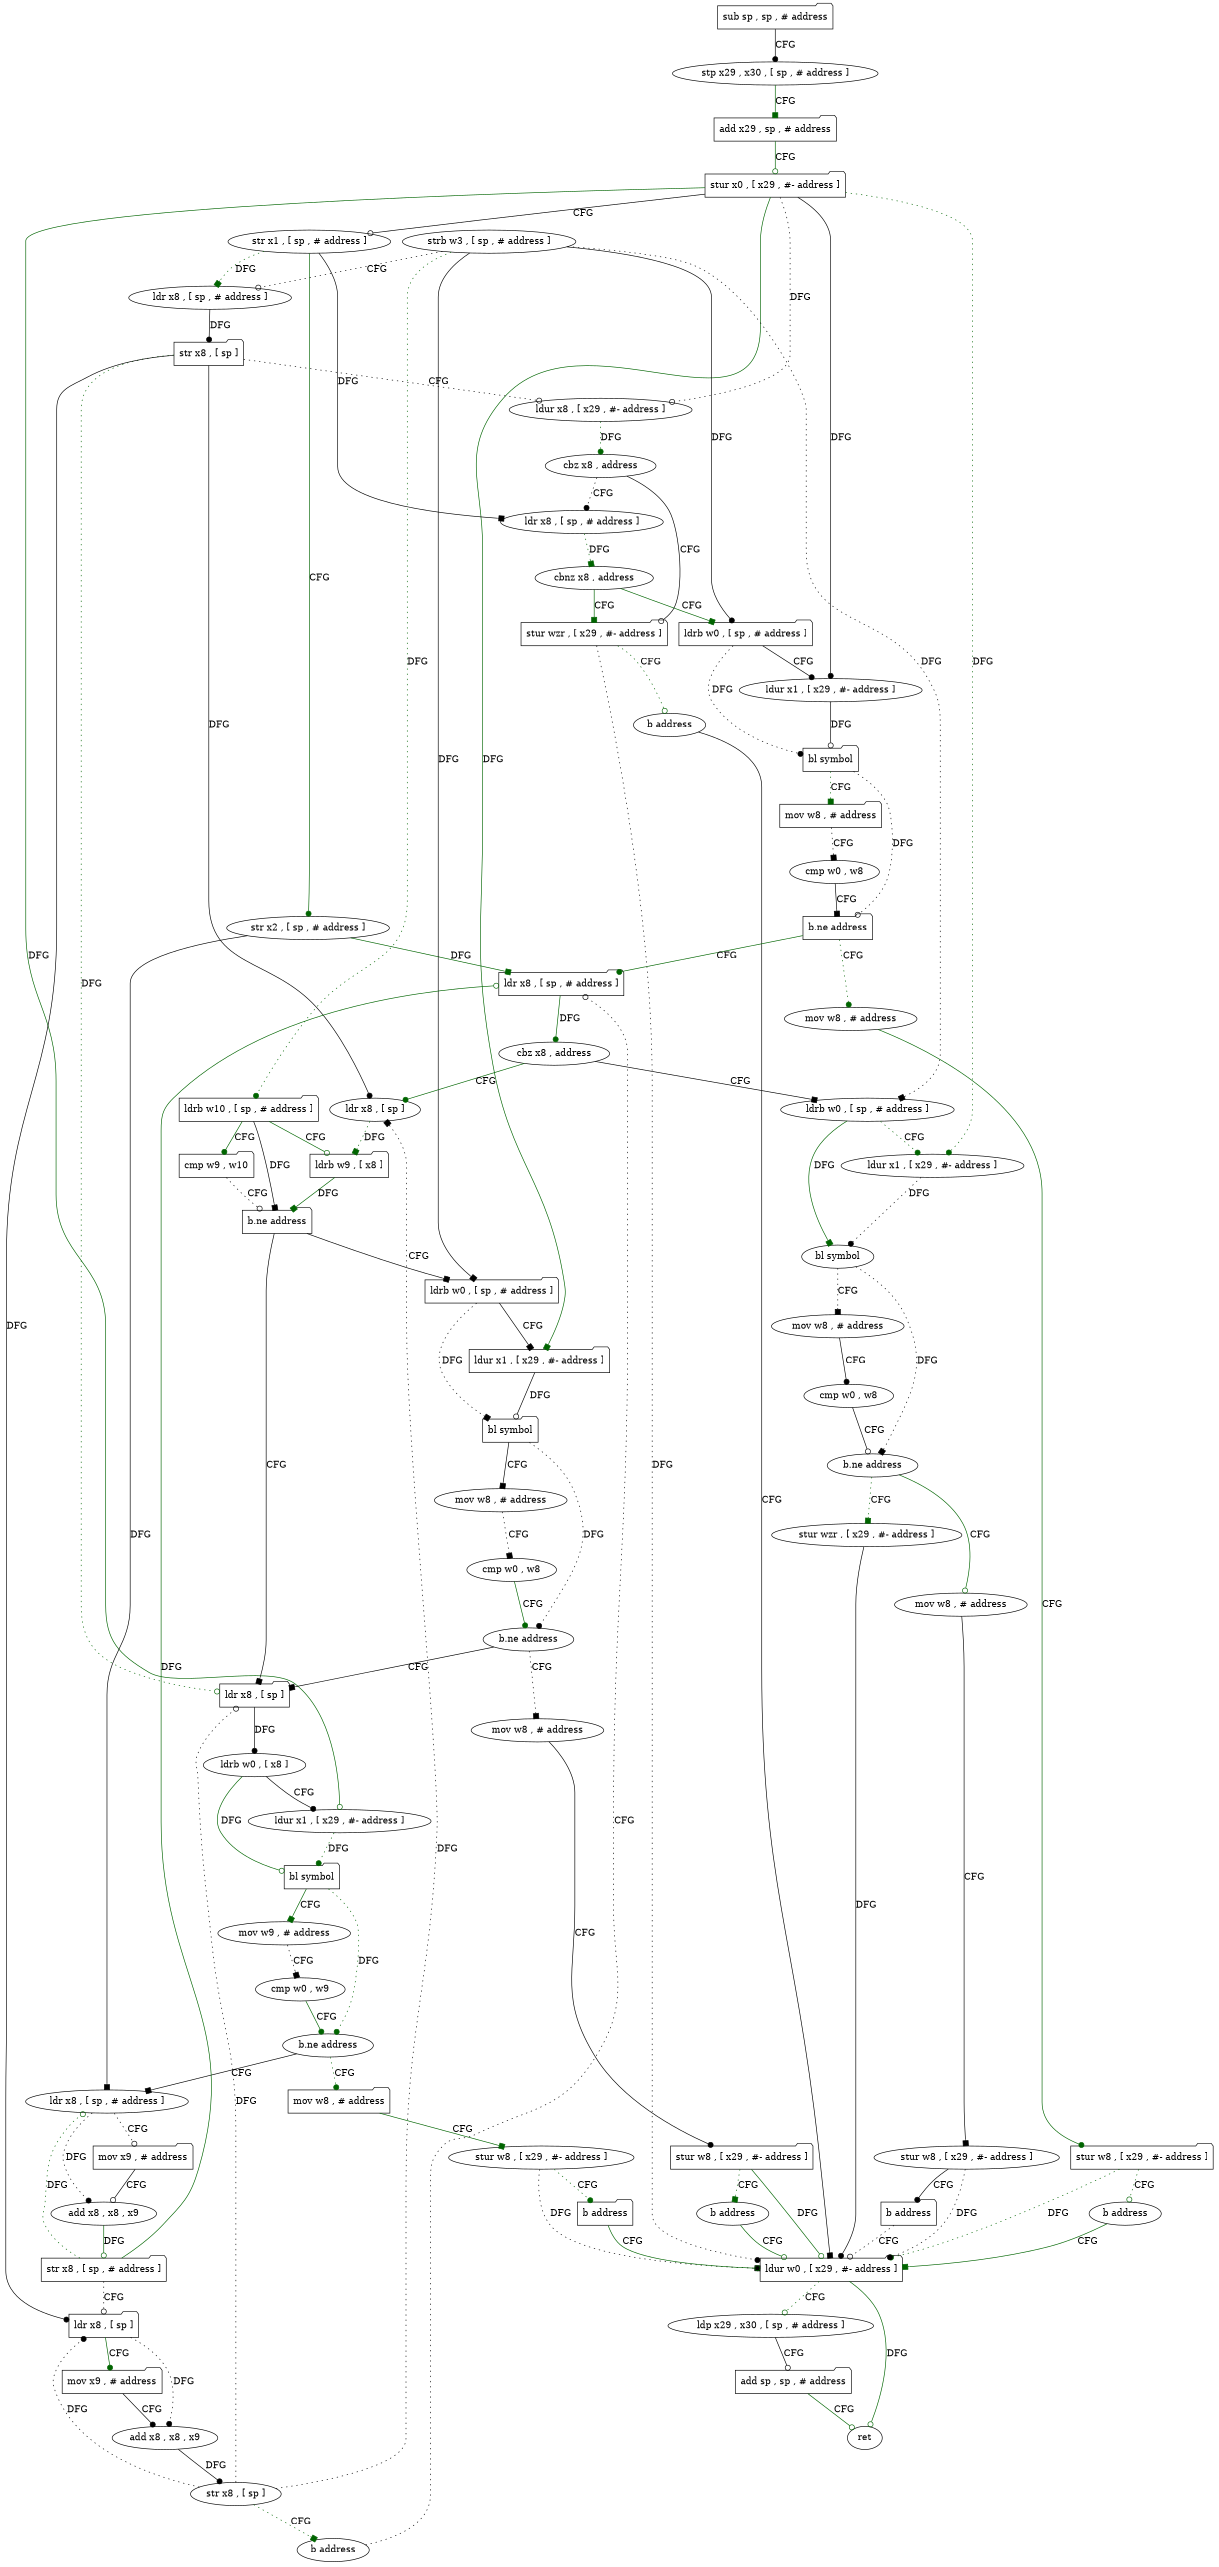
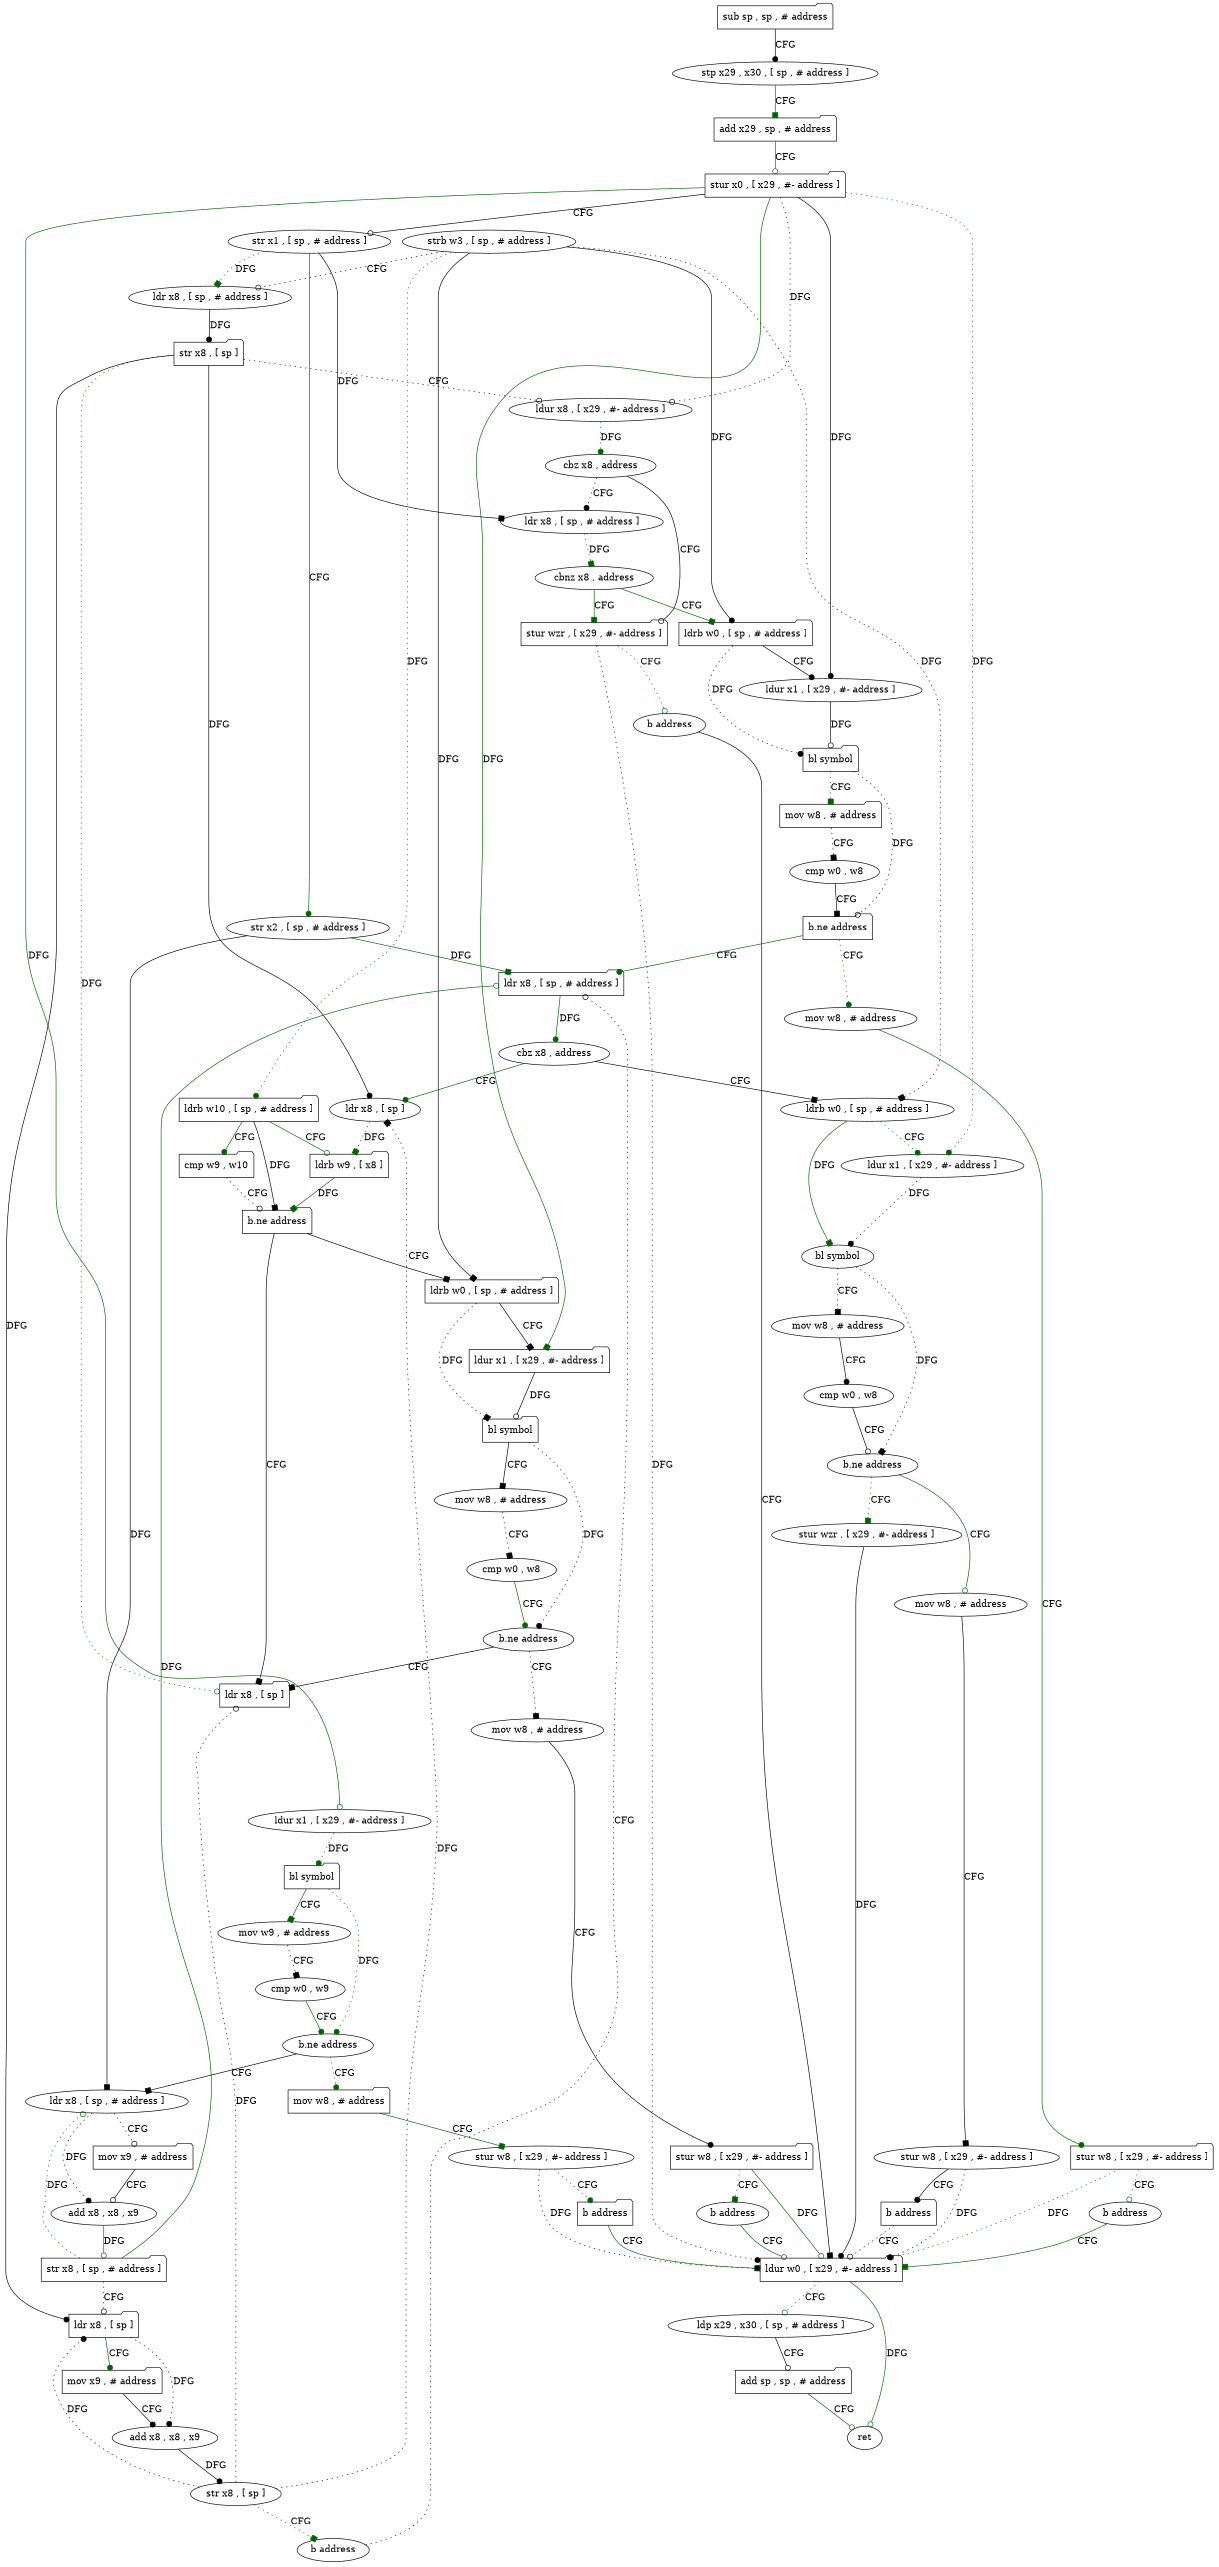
node "ldrb w0 , [ x8 ]": removed
